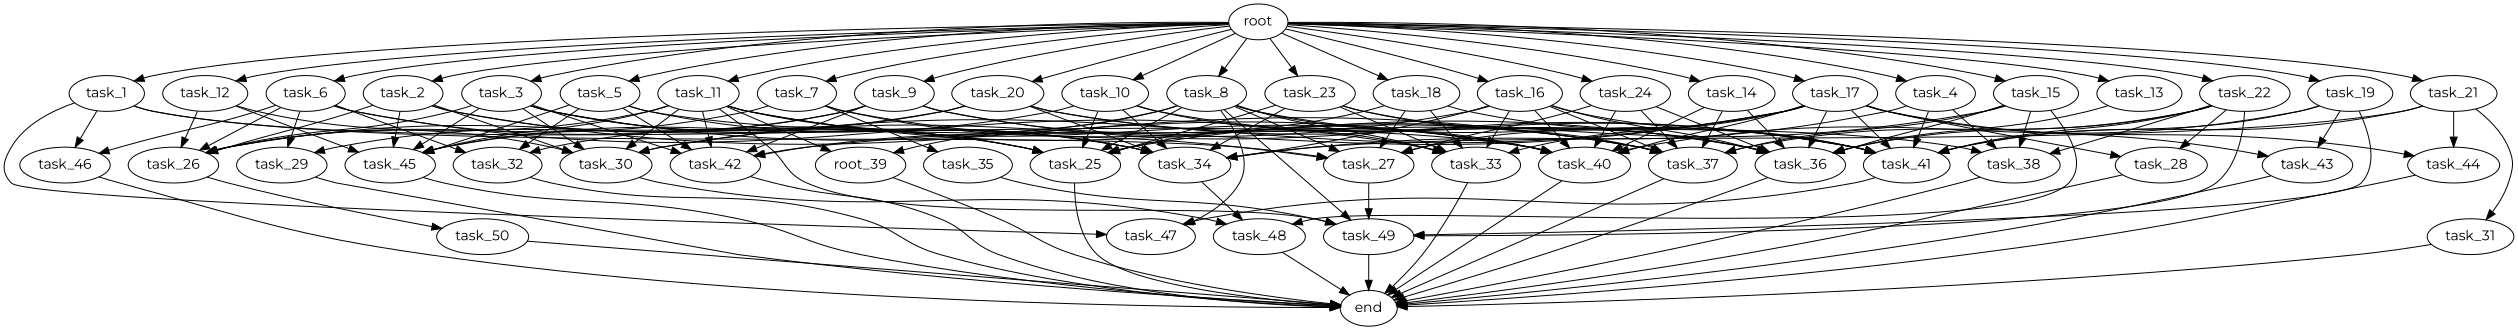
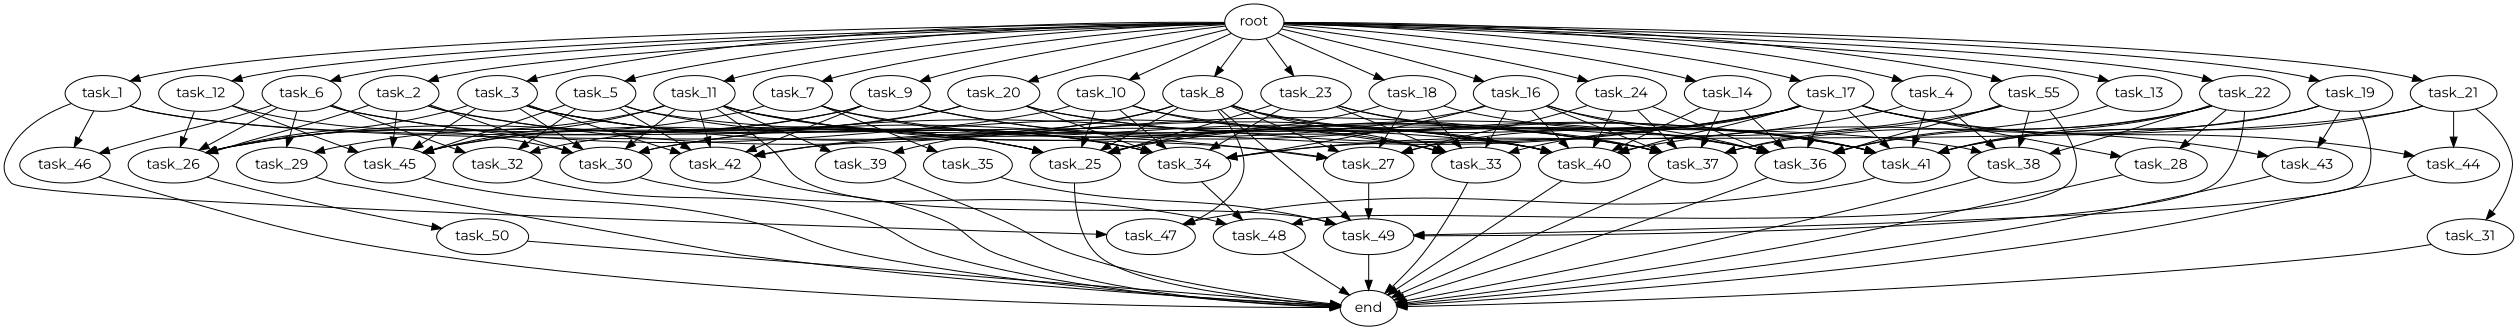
node "task_15": label "task_15" -> "task_55"
node "root_39": label "root_39" -> "task_39"
